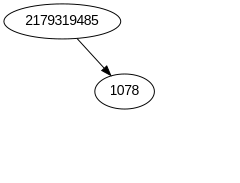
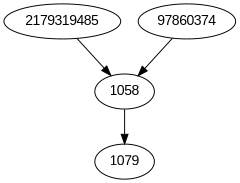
node "97860374": added
node "1078": label "1078" -> "1058"
node "1079": added
